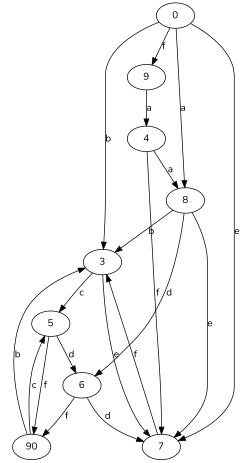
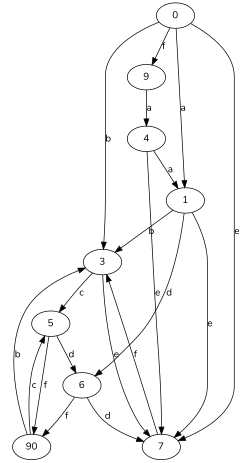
node "8": label "8" -> "1"
edge "4" -> "7": label "f" -> "e"
